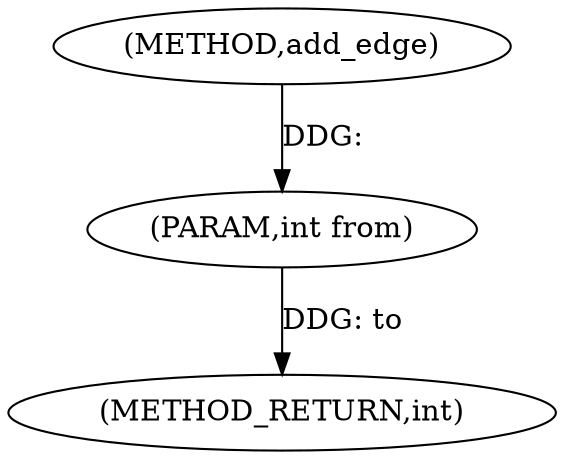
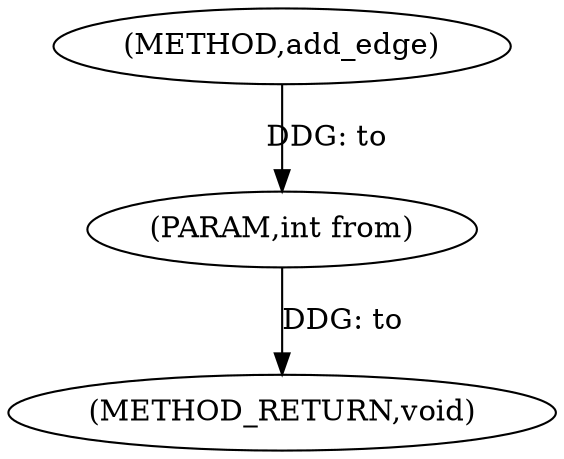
edge "(METHOD,add_edge)" -> "(PARAM,int from)": label "DDG: " -> "DDG: to"
node "(METHOD_RETURN,int)": label "(METHOD_RETURN,int)" -> "(METHOD_RETURN,void)"
